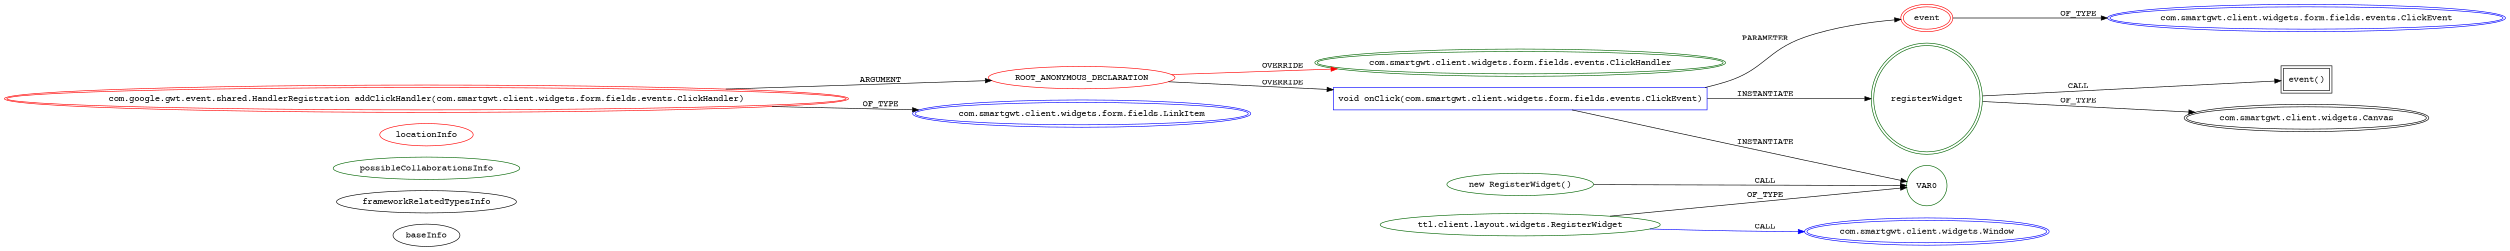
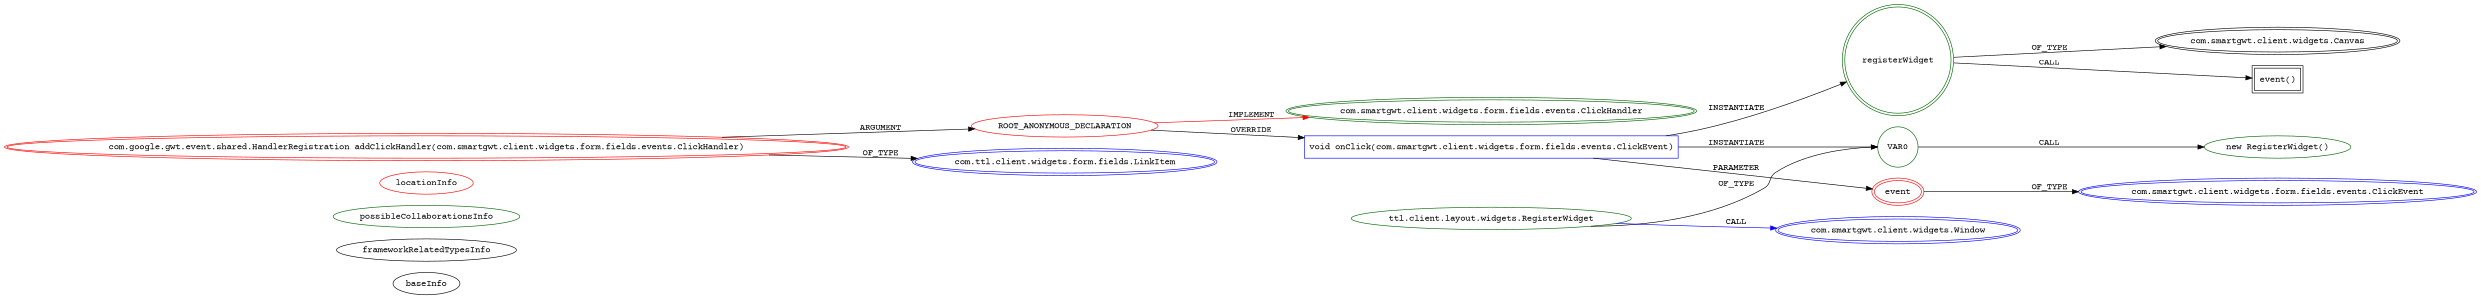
edge "ROOT_ANONYMOUS_DECLARATION" -> "com.smartgwt.client.widgets.form.fields.events.ClickHandler": label "OVERRIDE" -> "IMPLEMENT"
node "com.smartgwt.client.widgets.form.fields.LinkItem": label "com.smartgwt.client.widgets.form.fields.LinkItem" -> "com.ttl.client.widgets.form.fields.LinkItem"
edge "new RegisterWidget()" -> "VAR0": reversed
